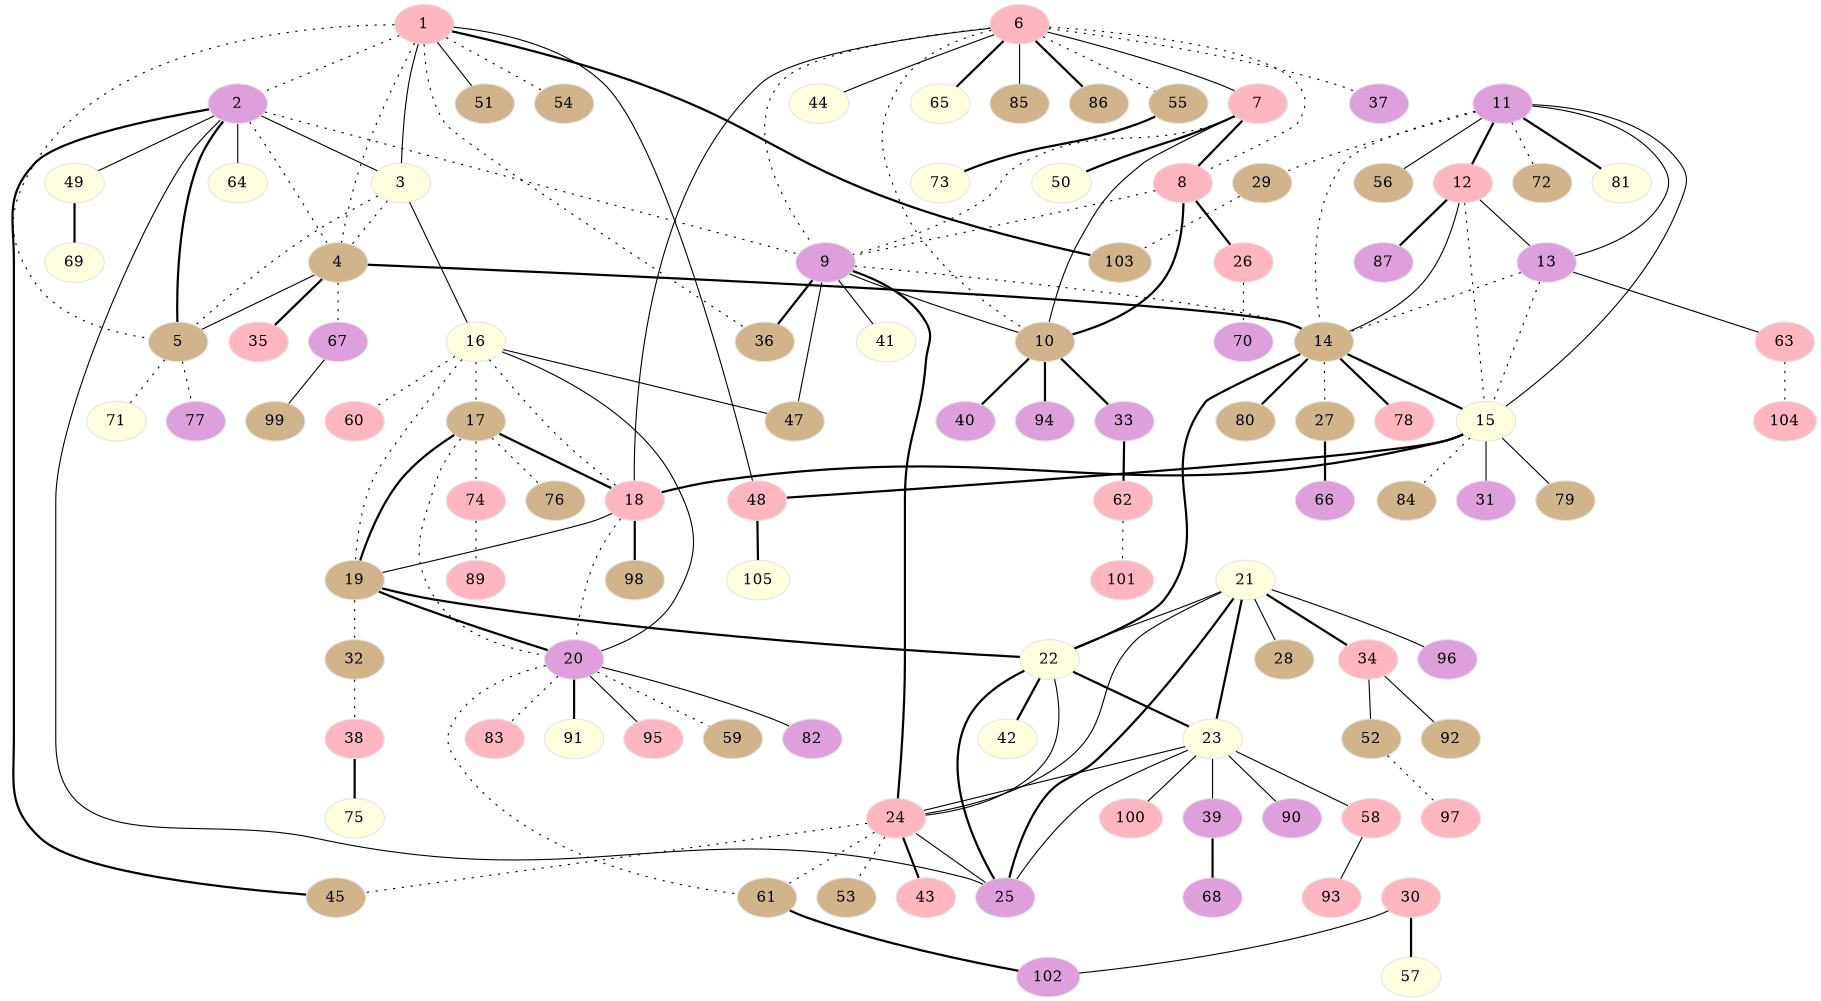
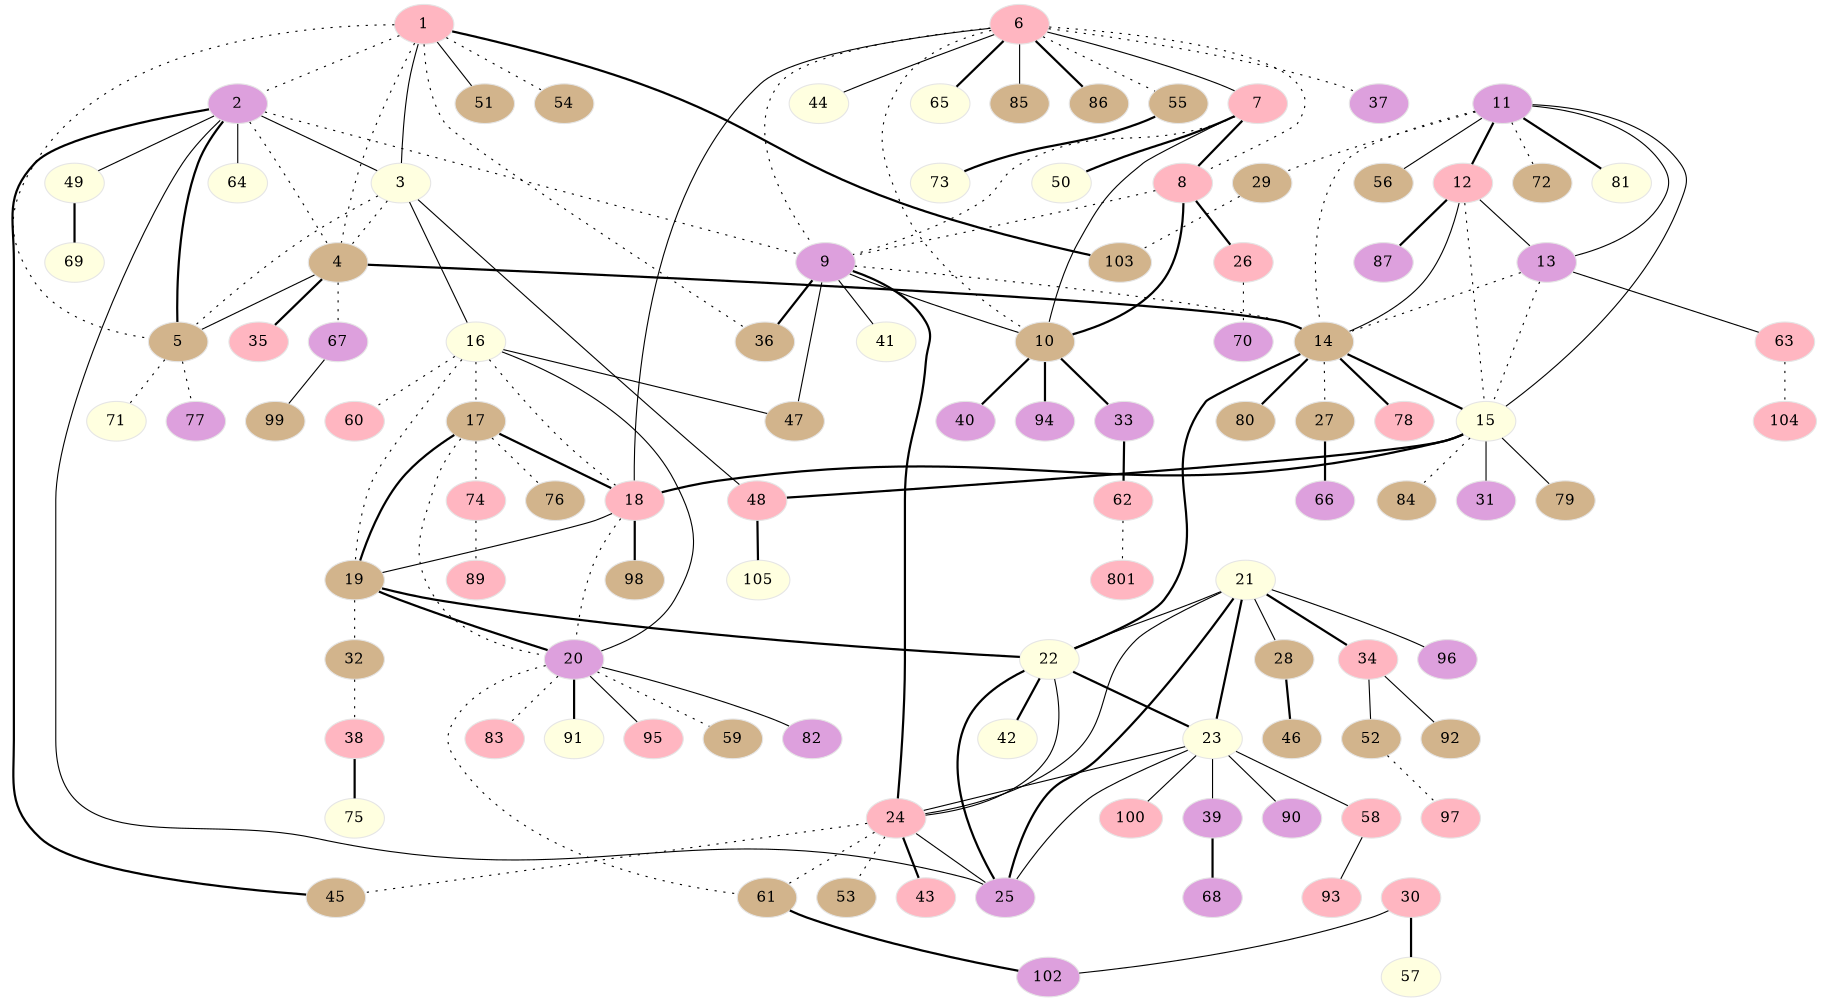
edge "1" -- "48": now "3" -- "48"
node "101": label "101" -> "801"
node "46": added
